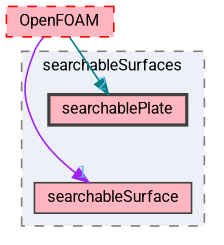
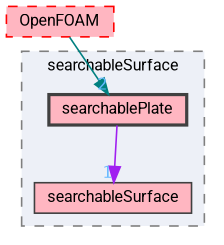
cluster "searchableSurfaces": label "searchableSurfaces" -> "searchableSurface"
edge "OpenFOAM" -> "searchableSurface": now "searchablePlate" -> "searchableSurface"
